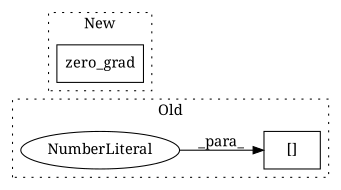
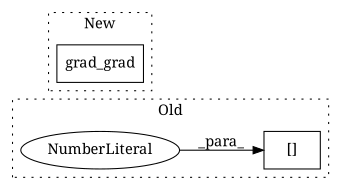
node "zero_grad": label "zero_grad" -> "grad_grad"
